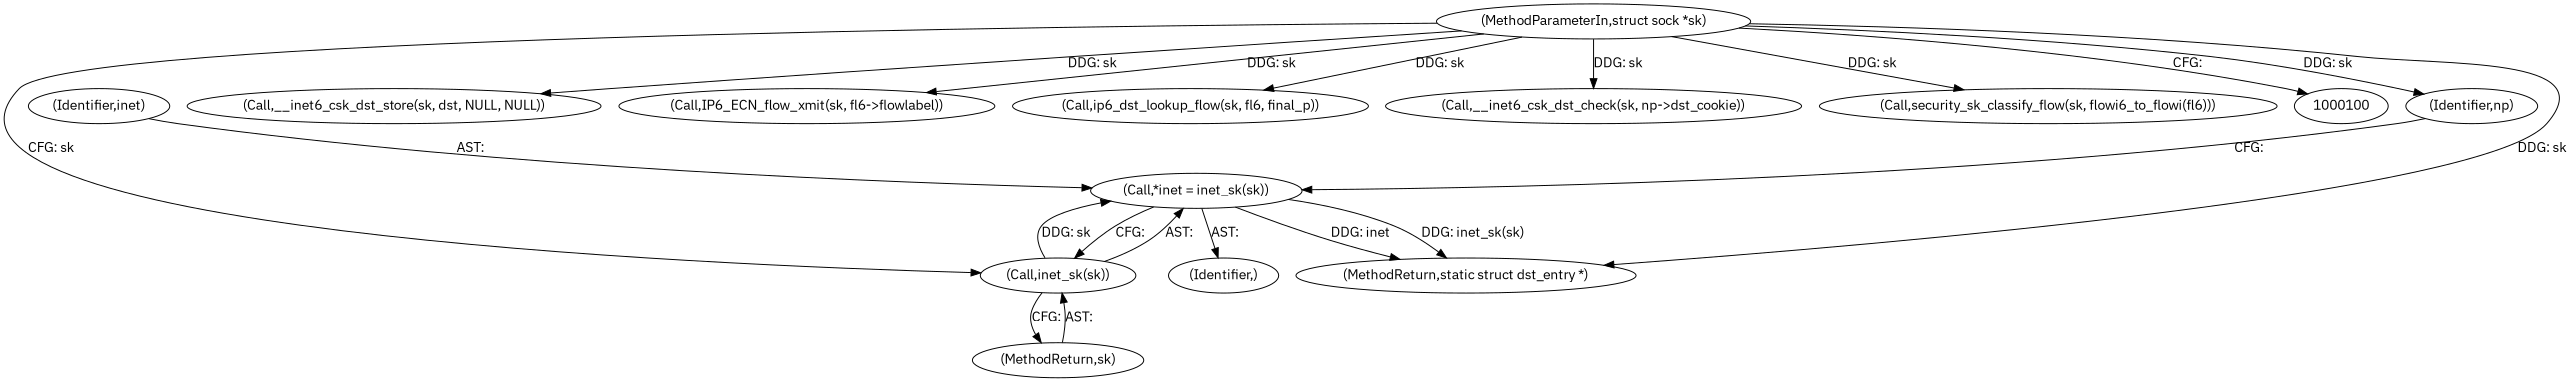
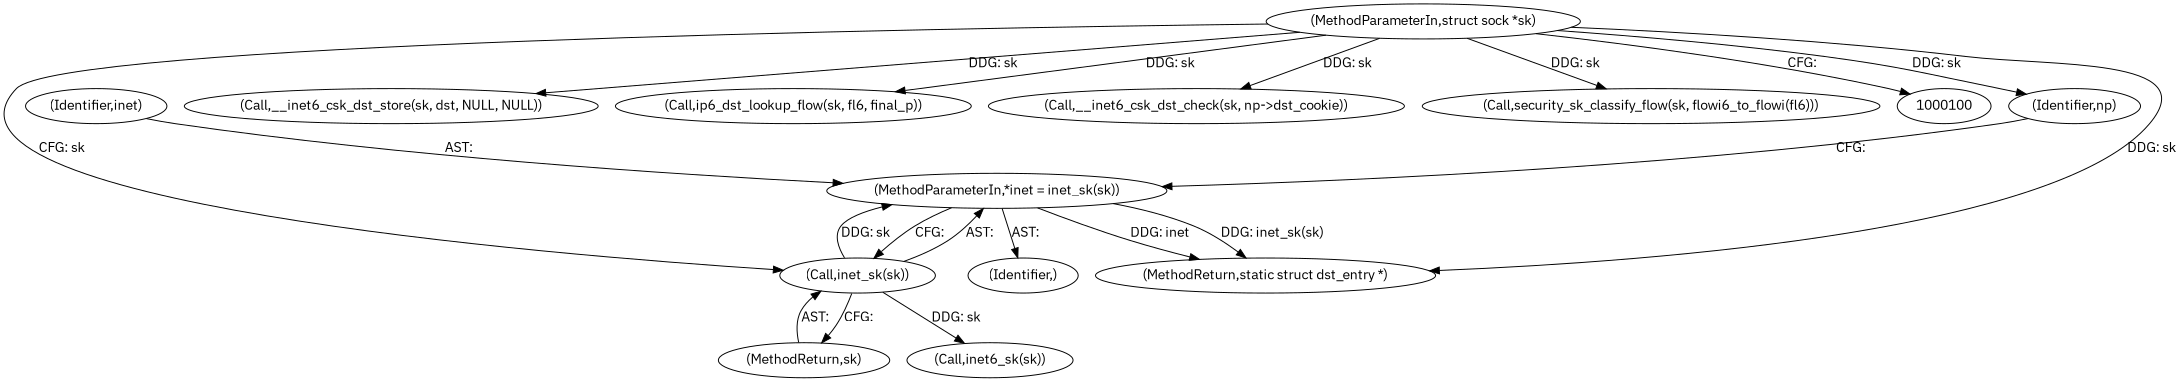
node "(Call,IP6_ECN_flow_xmit(sk, fl6->flowlabel))": removed
node "(Call,*inet = inet_sk(sk))": label "(Call,*inet = inet_sk(sk))" -> "(MethodParameterIn,*inet = inet_sk(sk))"
node "(Call,inet6_sk(sk))": added
